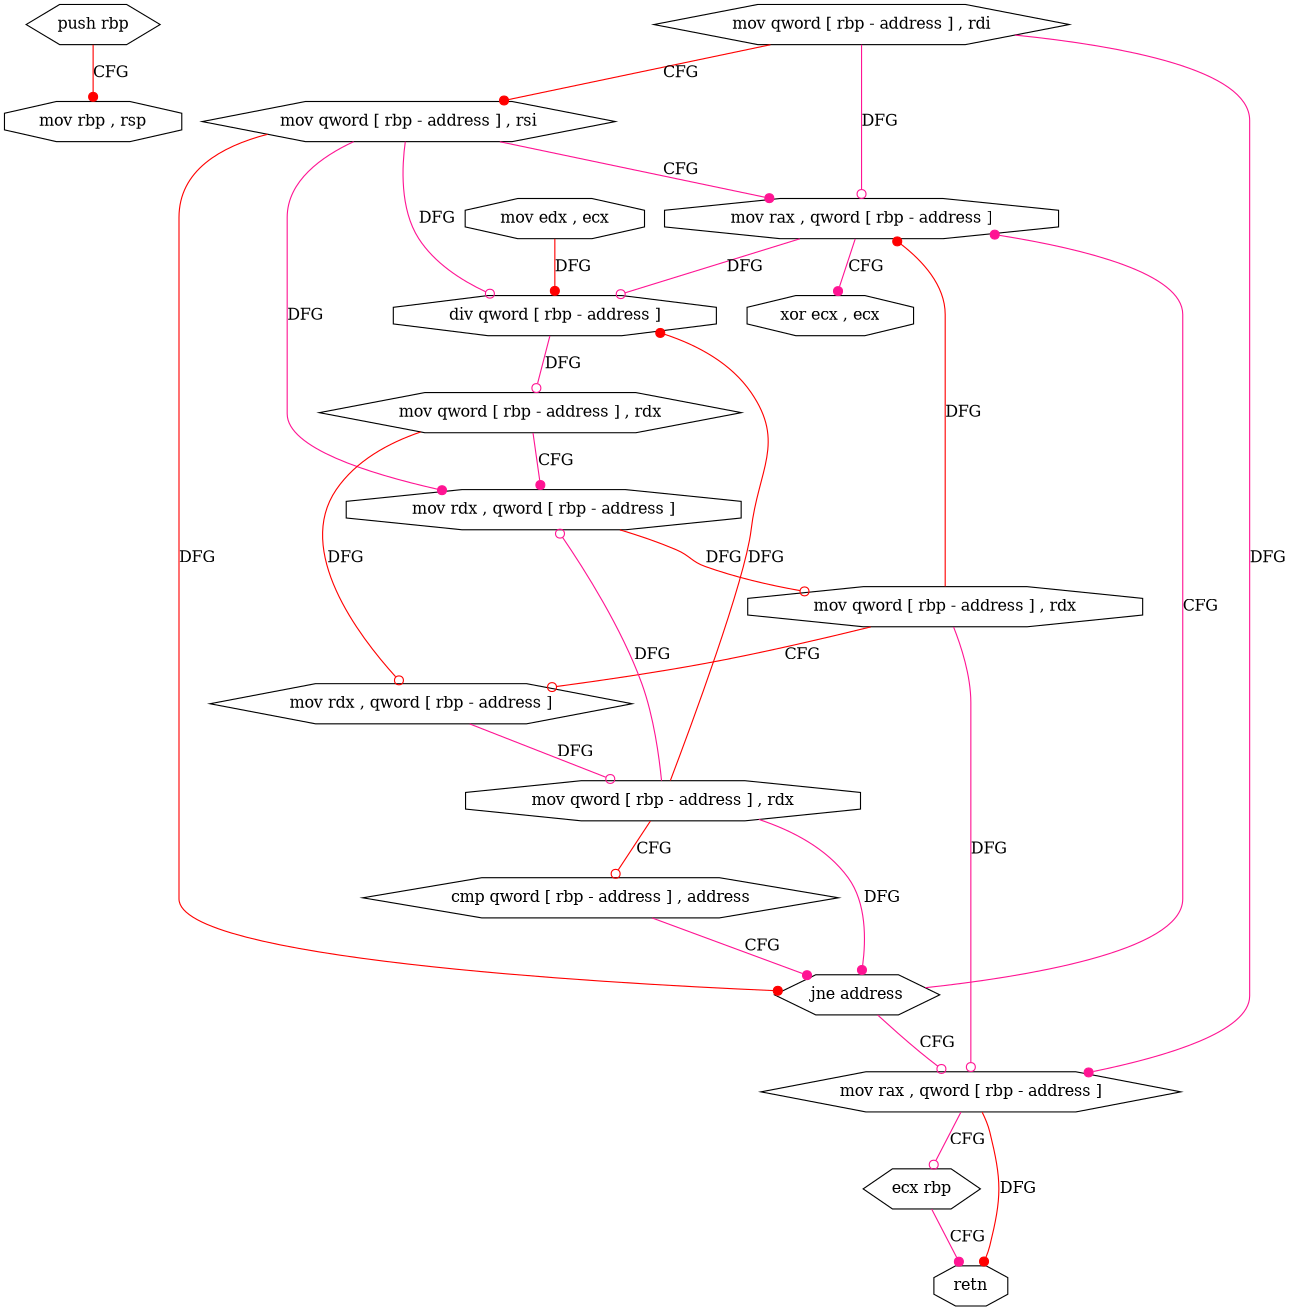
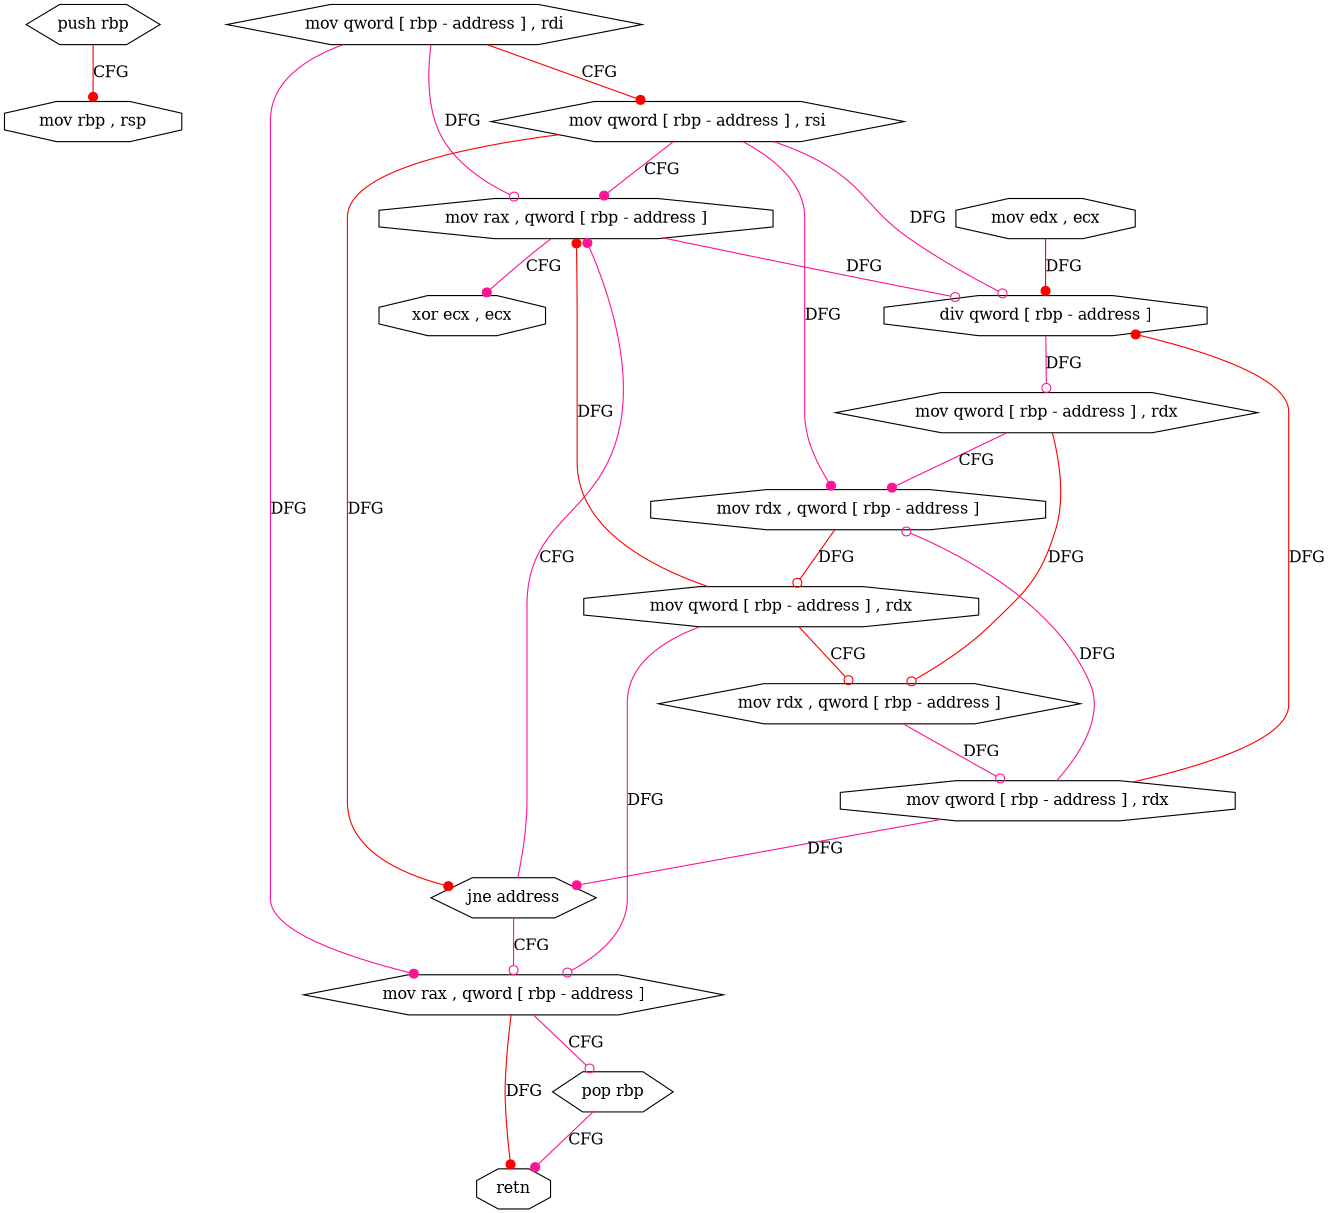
node "cmp qword [ rbp - address ] , address": removed
node "ecx rbp": label "ecx rbp" -> "pop rbp"
